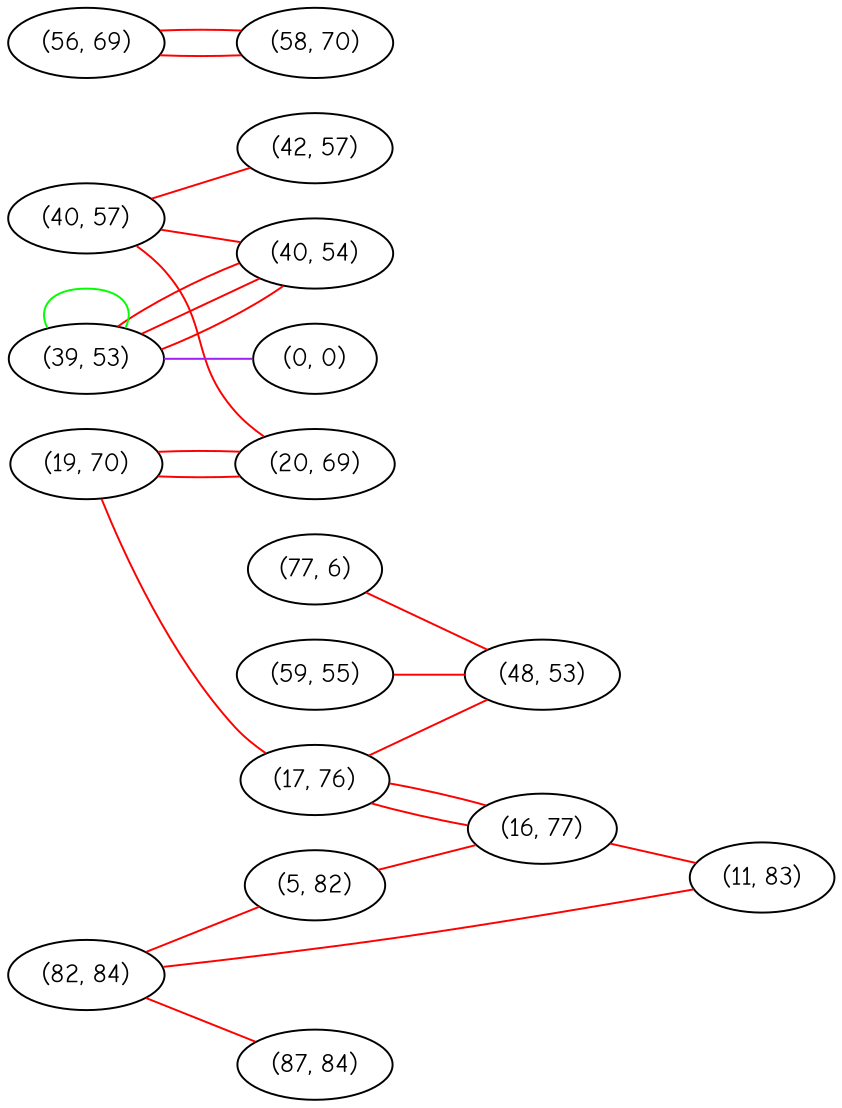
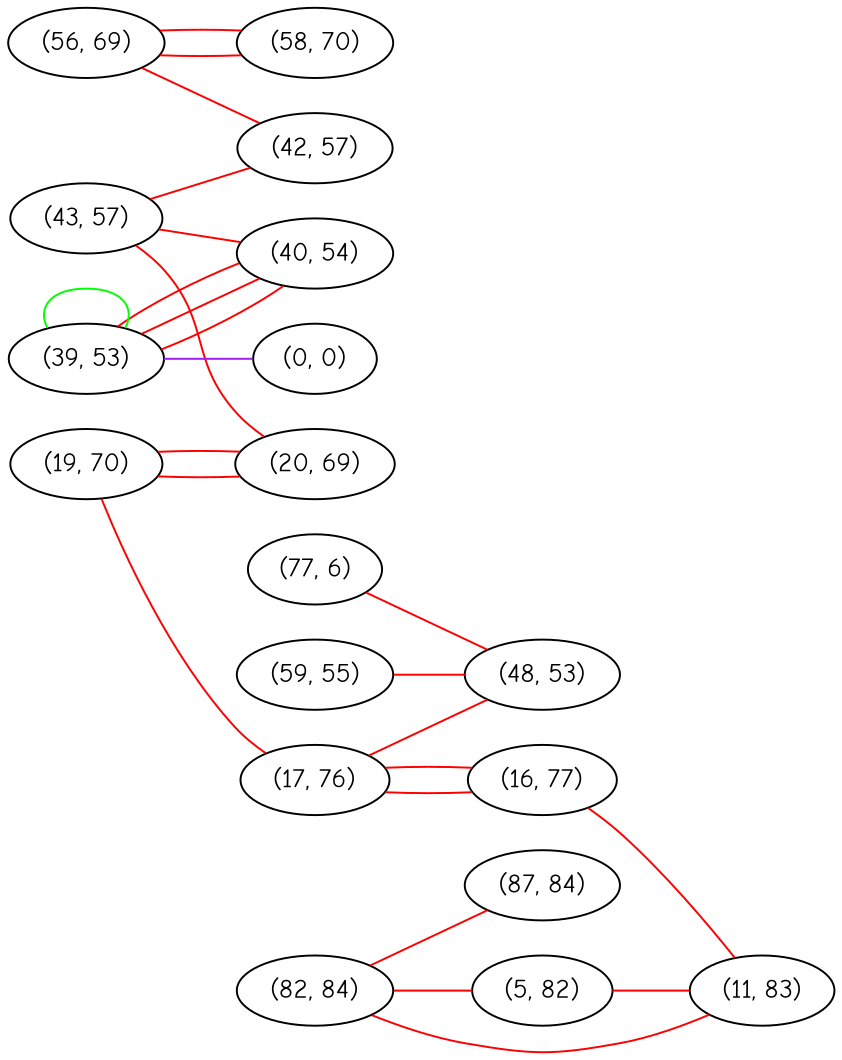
edge "(56, 69)" -- "(42, 57)": added
node "(40, 57)": label "(40, 57)" -> "(43, 57)"
edge "(16, 77)" -- "(5, 82)": now "(11, 83)" -- "(5, 82)"
